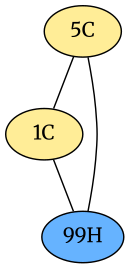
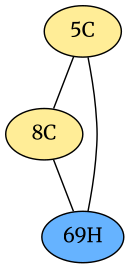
node "1C": label "1C" -> "8C"
node "99H": label "99H" -> "69H"
